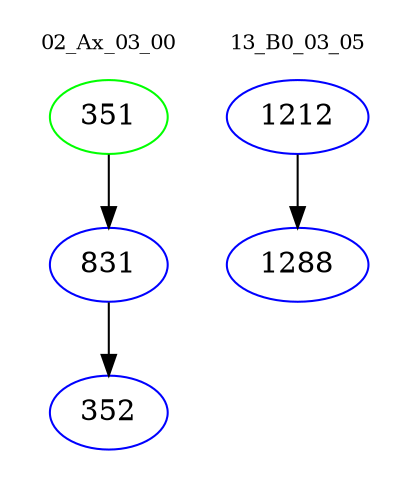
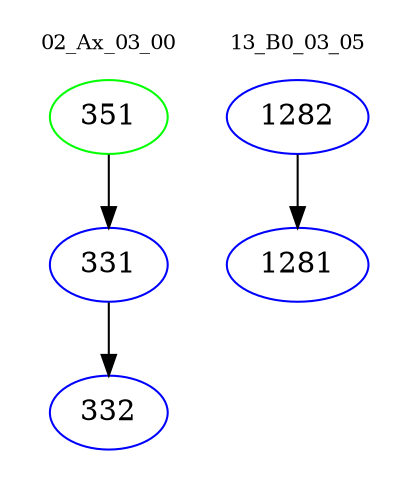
node "1212": label "1212" -> "1282"
node "831": label "831" -> "331"
node "1288": label "1288" -> "1281"
node "352": label "352" -> "332"
